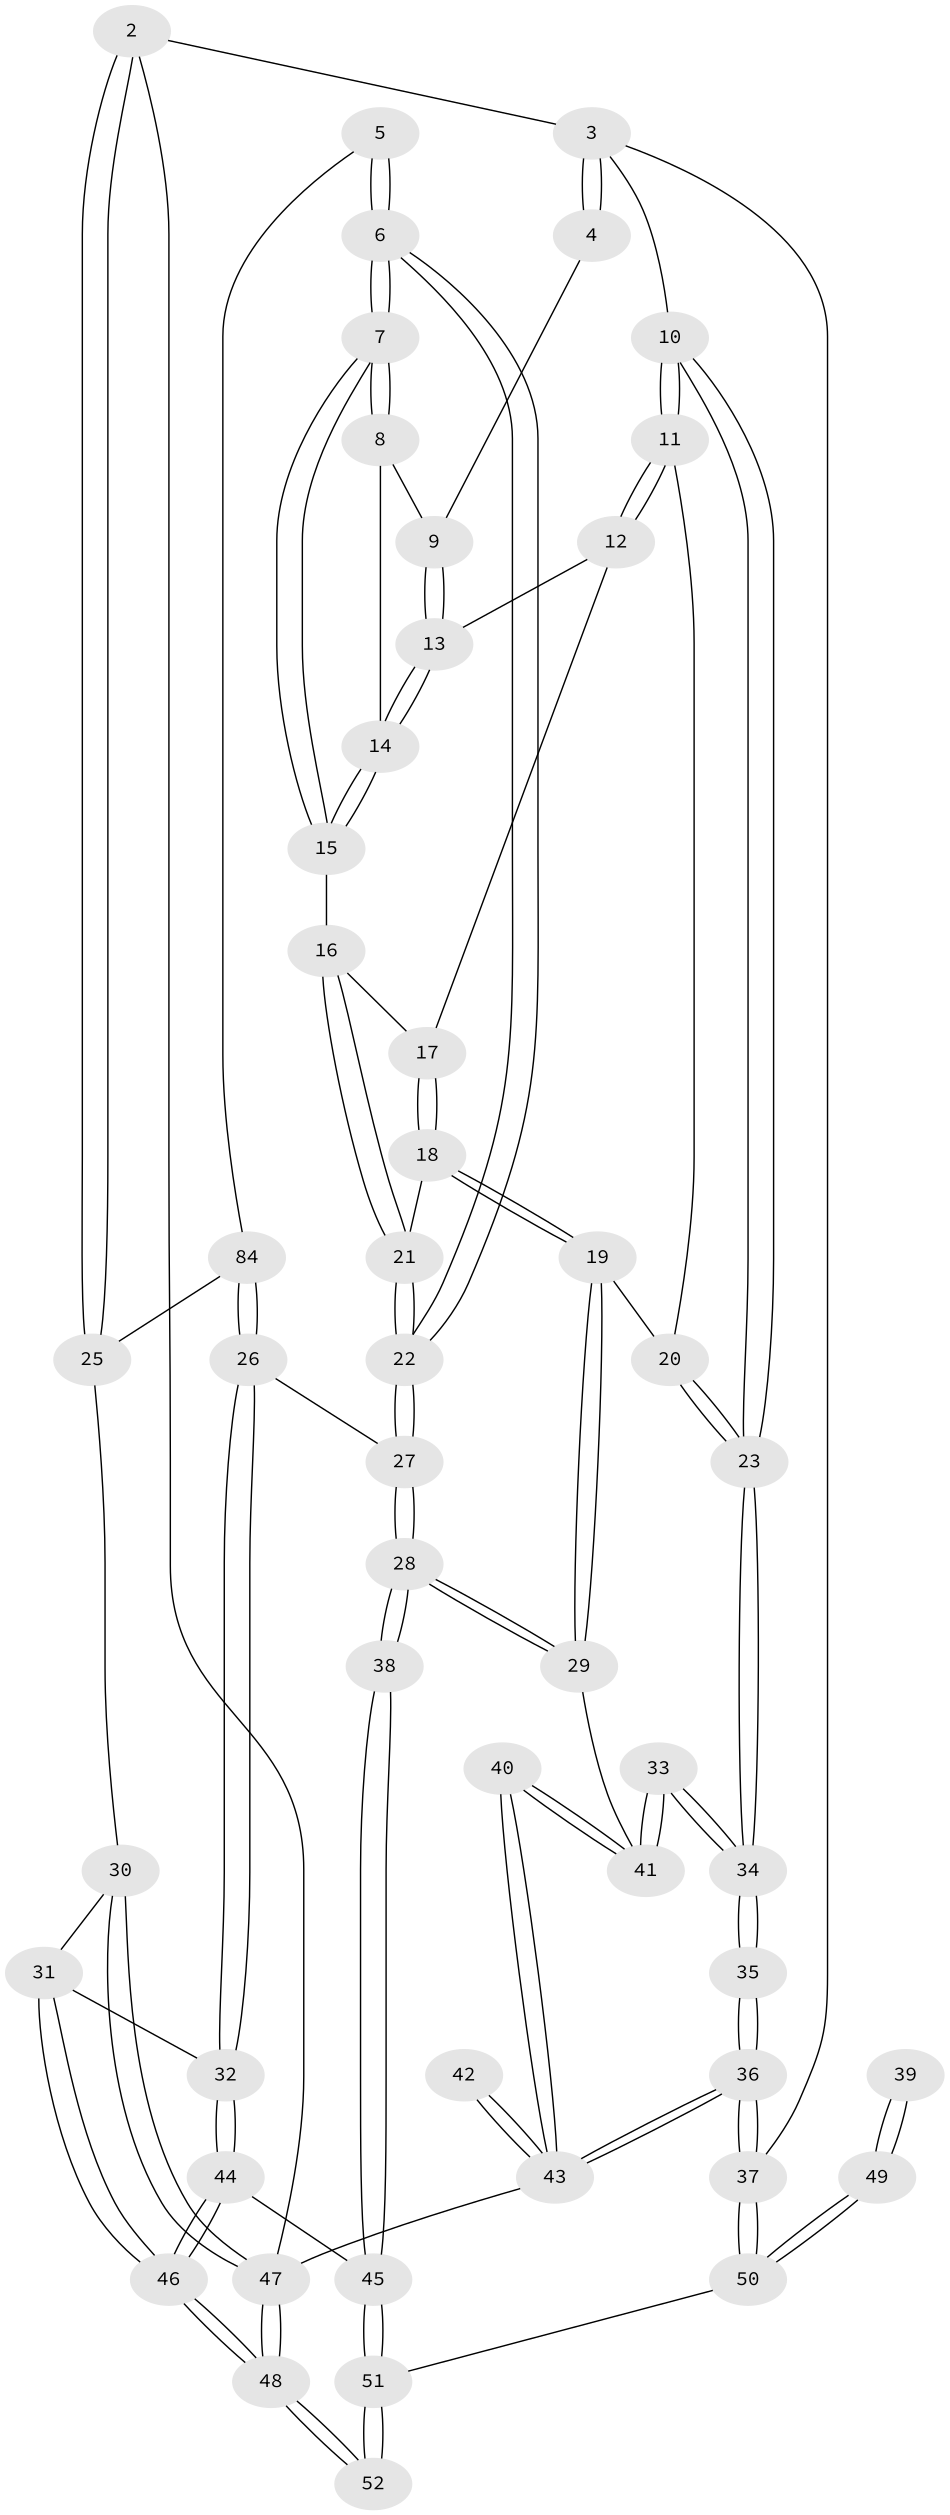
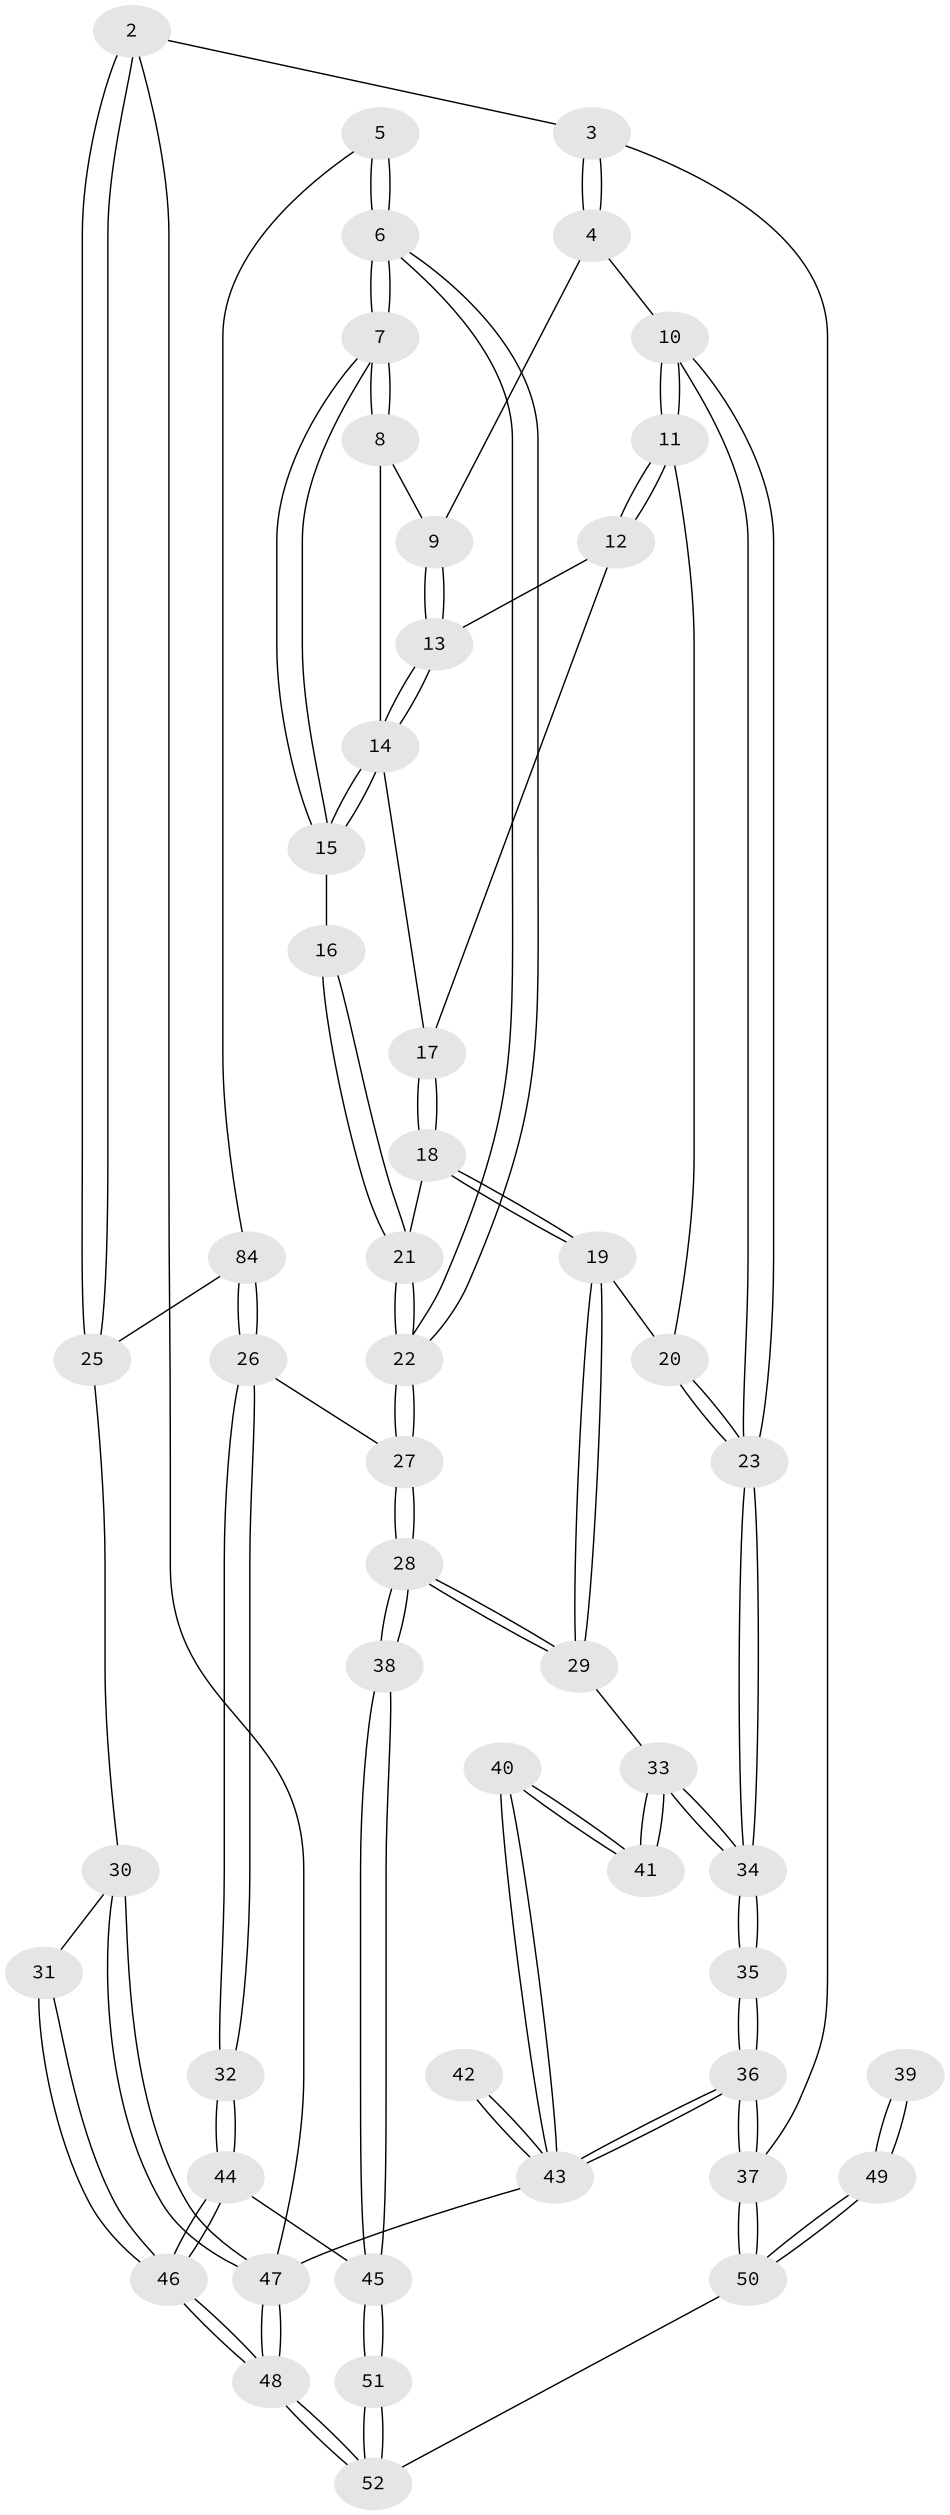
edge "3" -- "10": now "4" -- "10"
edge "16" -- "17": now "14" -- "17"
edge "29" -- "41": now "29" -- "33"
edge "31" -- "32": removed
edge "50" -- "51": now "50" -- "52"
